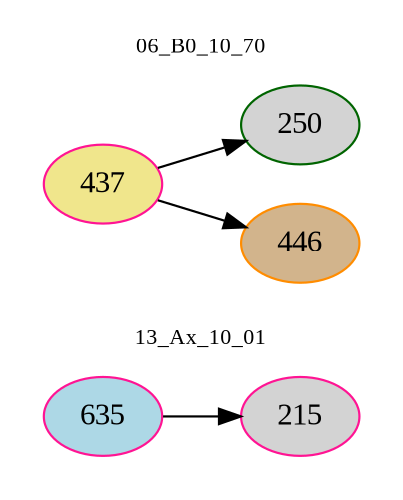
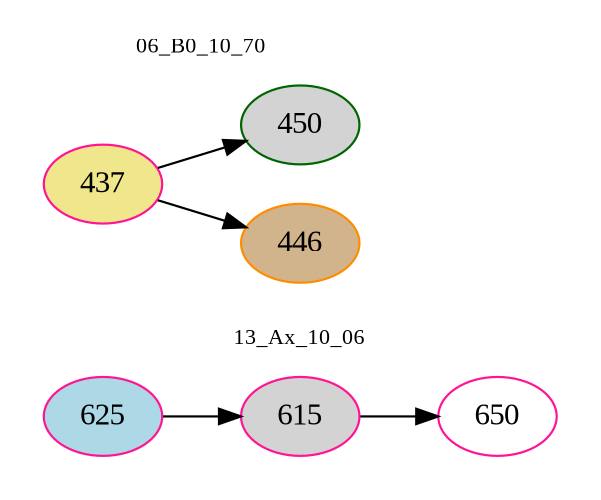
node "250": label "250" -> "450"
cluster "13_Ax_10_01": label "13_Ax_10_01" -> "13_Ax_10_06"
node "635": label "635" -> "625"
node "215": label "215" -> "615"
node "650": added
